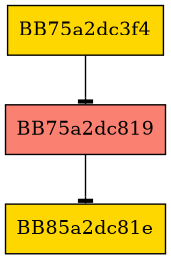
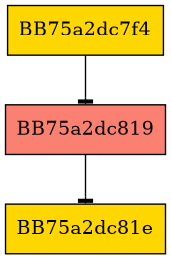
node "BB75a2dc3f4": label "BB75a2dc3f4" -> "BB75a2dc7f4"
node "BB85a2dc81e": label "BB85a2dc81e" -> "BB75a2dc81e"
